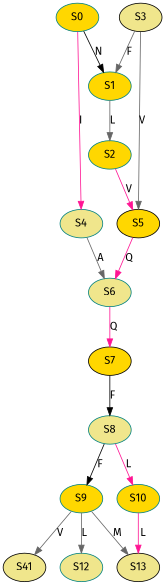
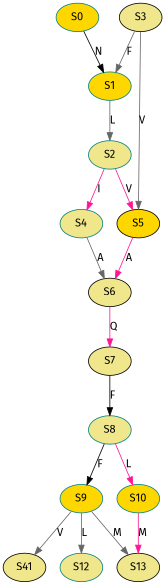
edge "S0" -> "S4": now "S2" -> "S4"
node "S2": fillcolor gold -> khaki
edge "S5" -> "S6": label "Q" -> "A"
node "S6": color teal -> black
node "S7": fillcolor gold -> khaki
edge "S10" -> "S13": label "L" -> "M"
